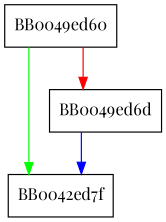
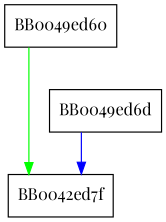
edge "BB0049ed60" -> "BB0049ed6d": removed
